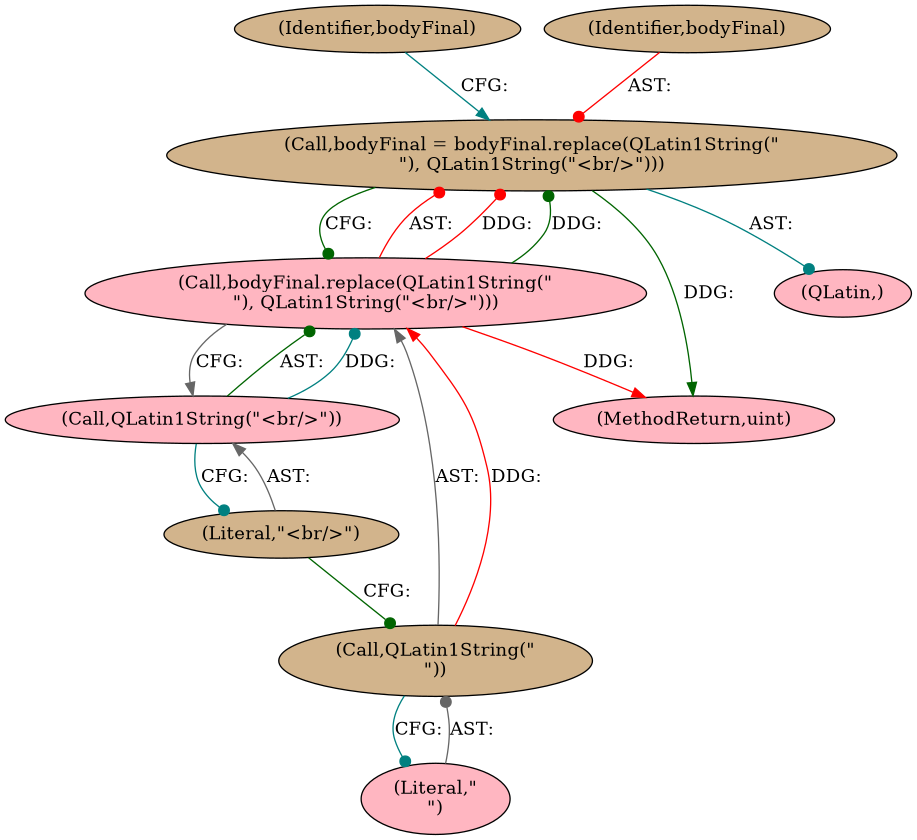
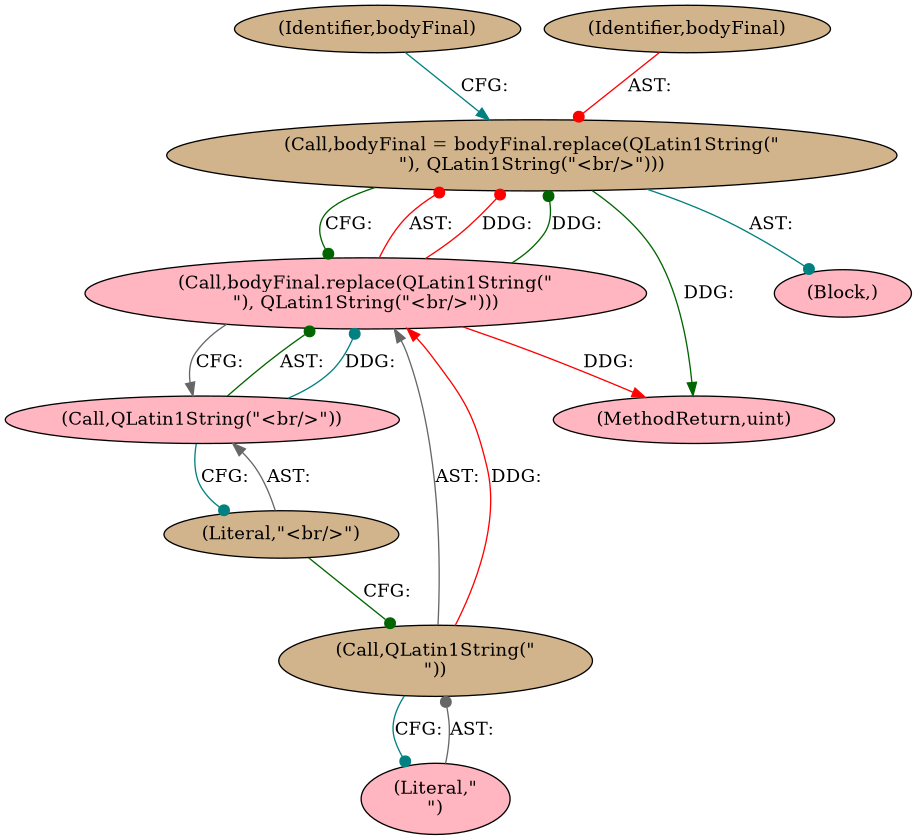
node "(QLatin,)": label "(QLatin,)" -> "(Block,)"
